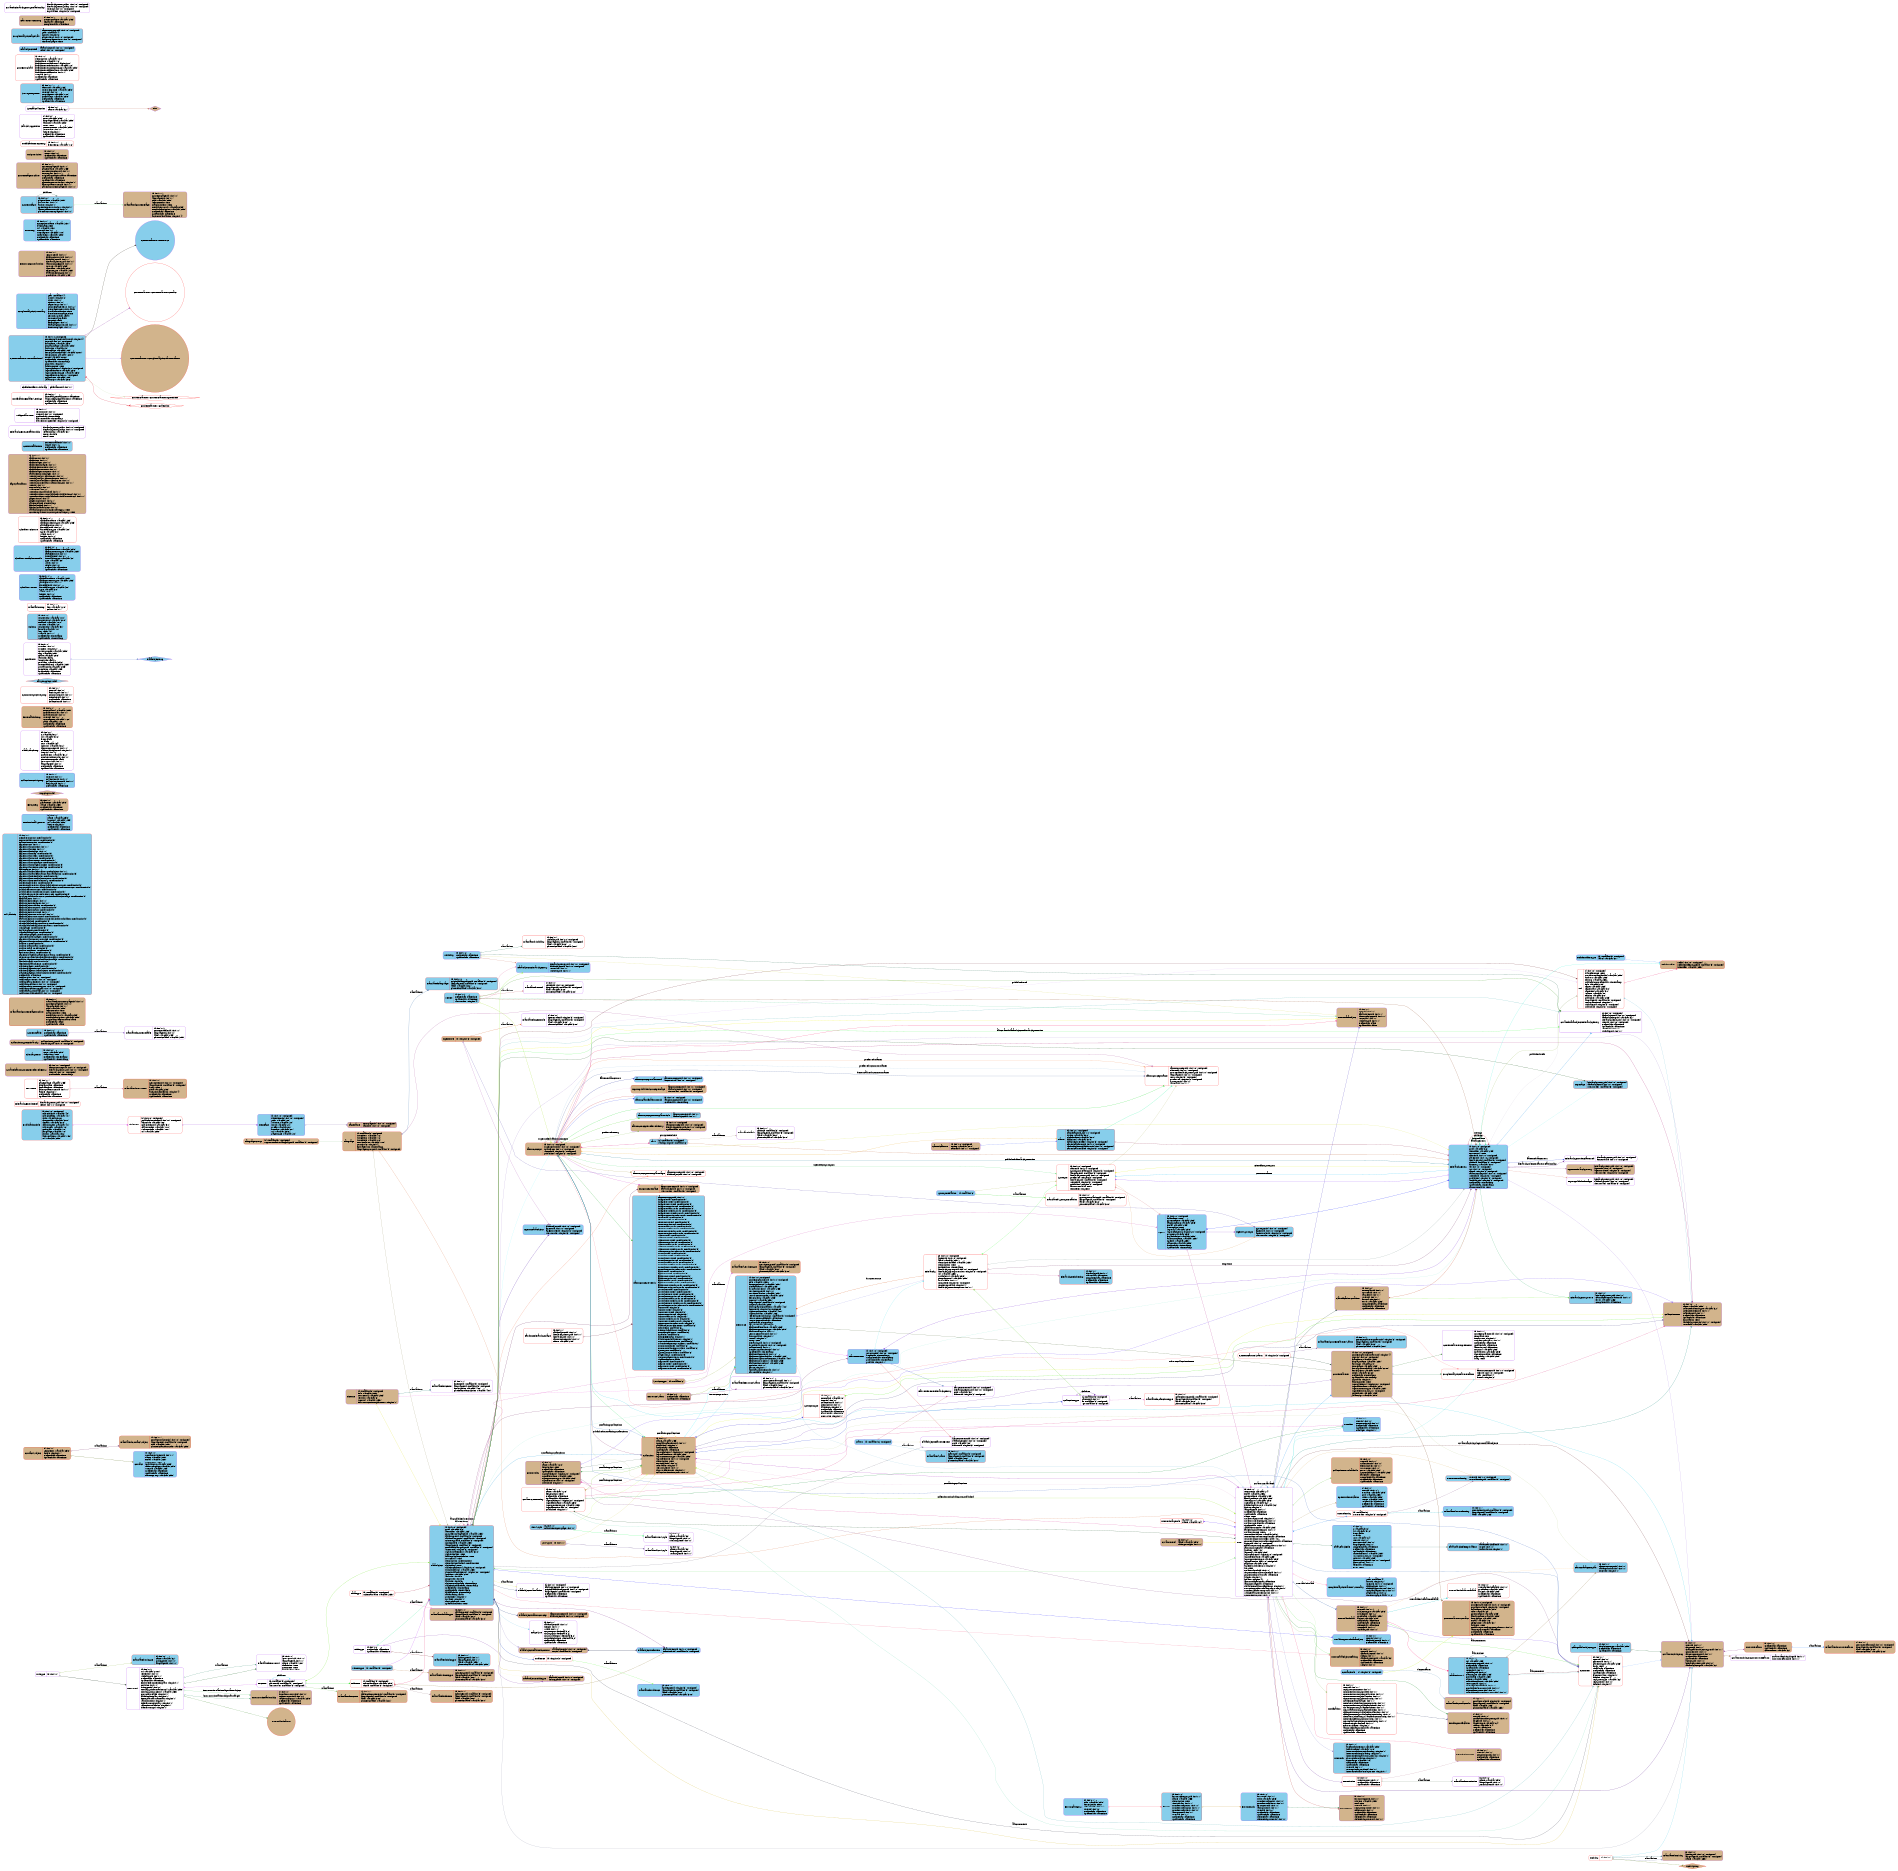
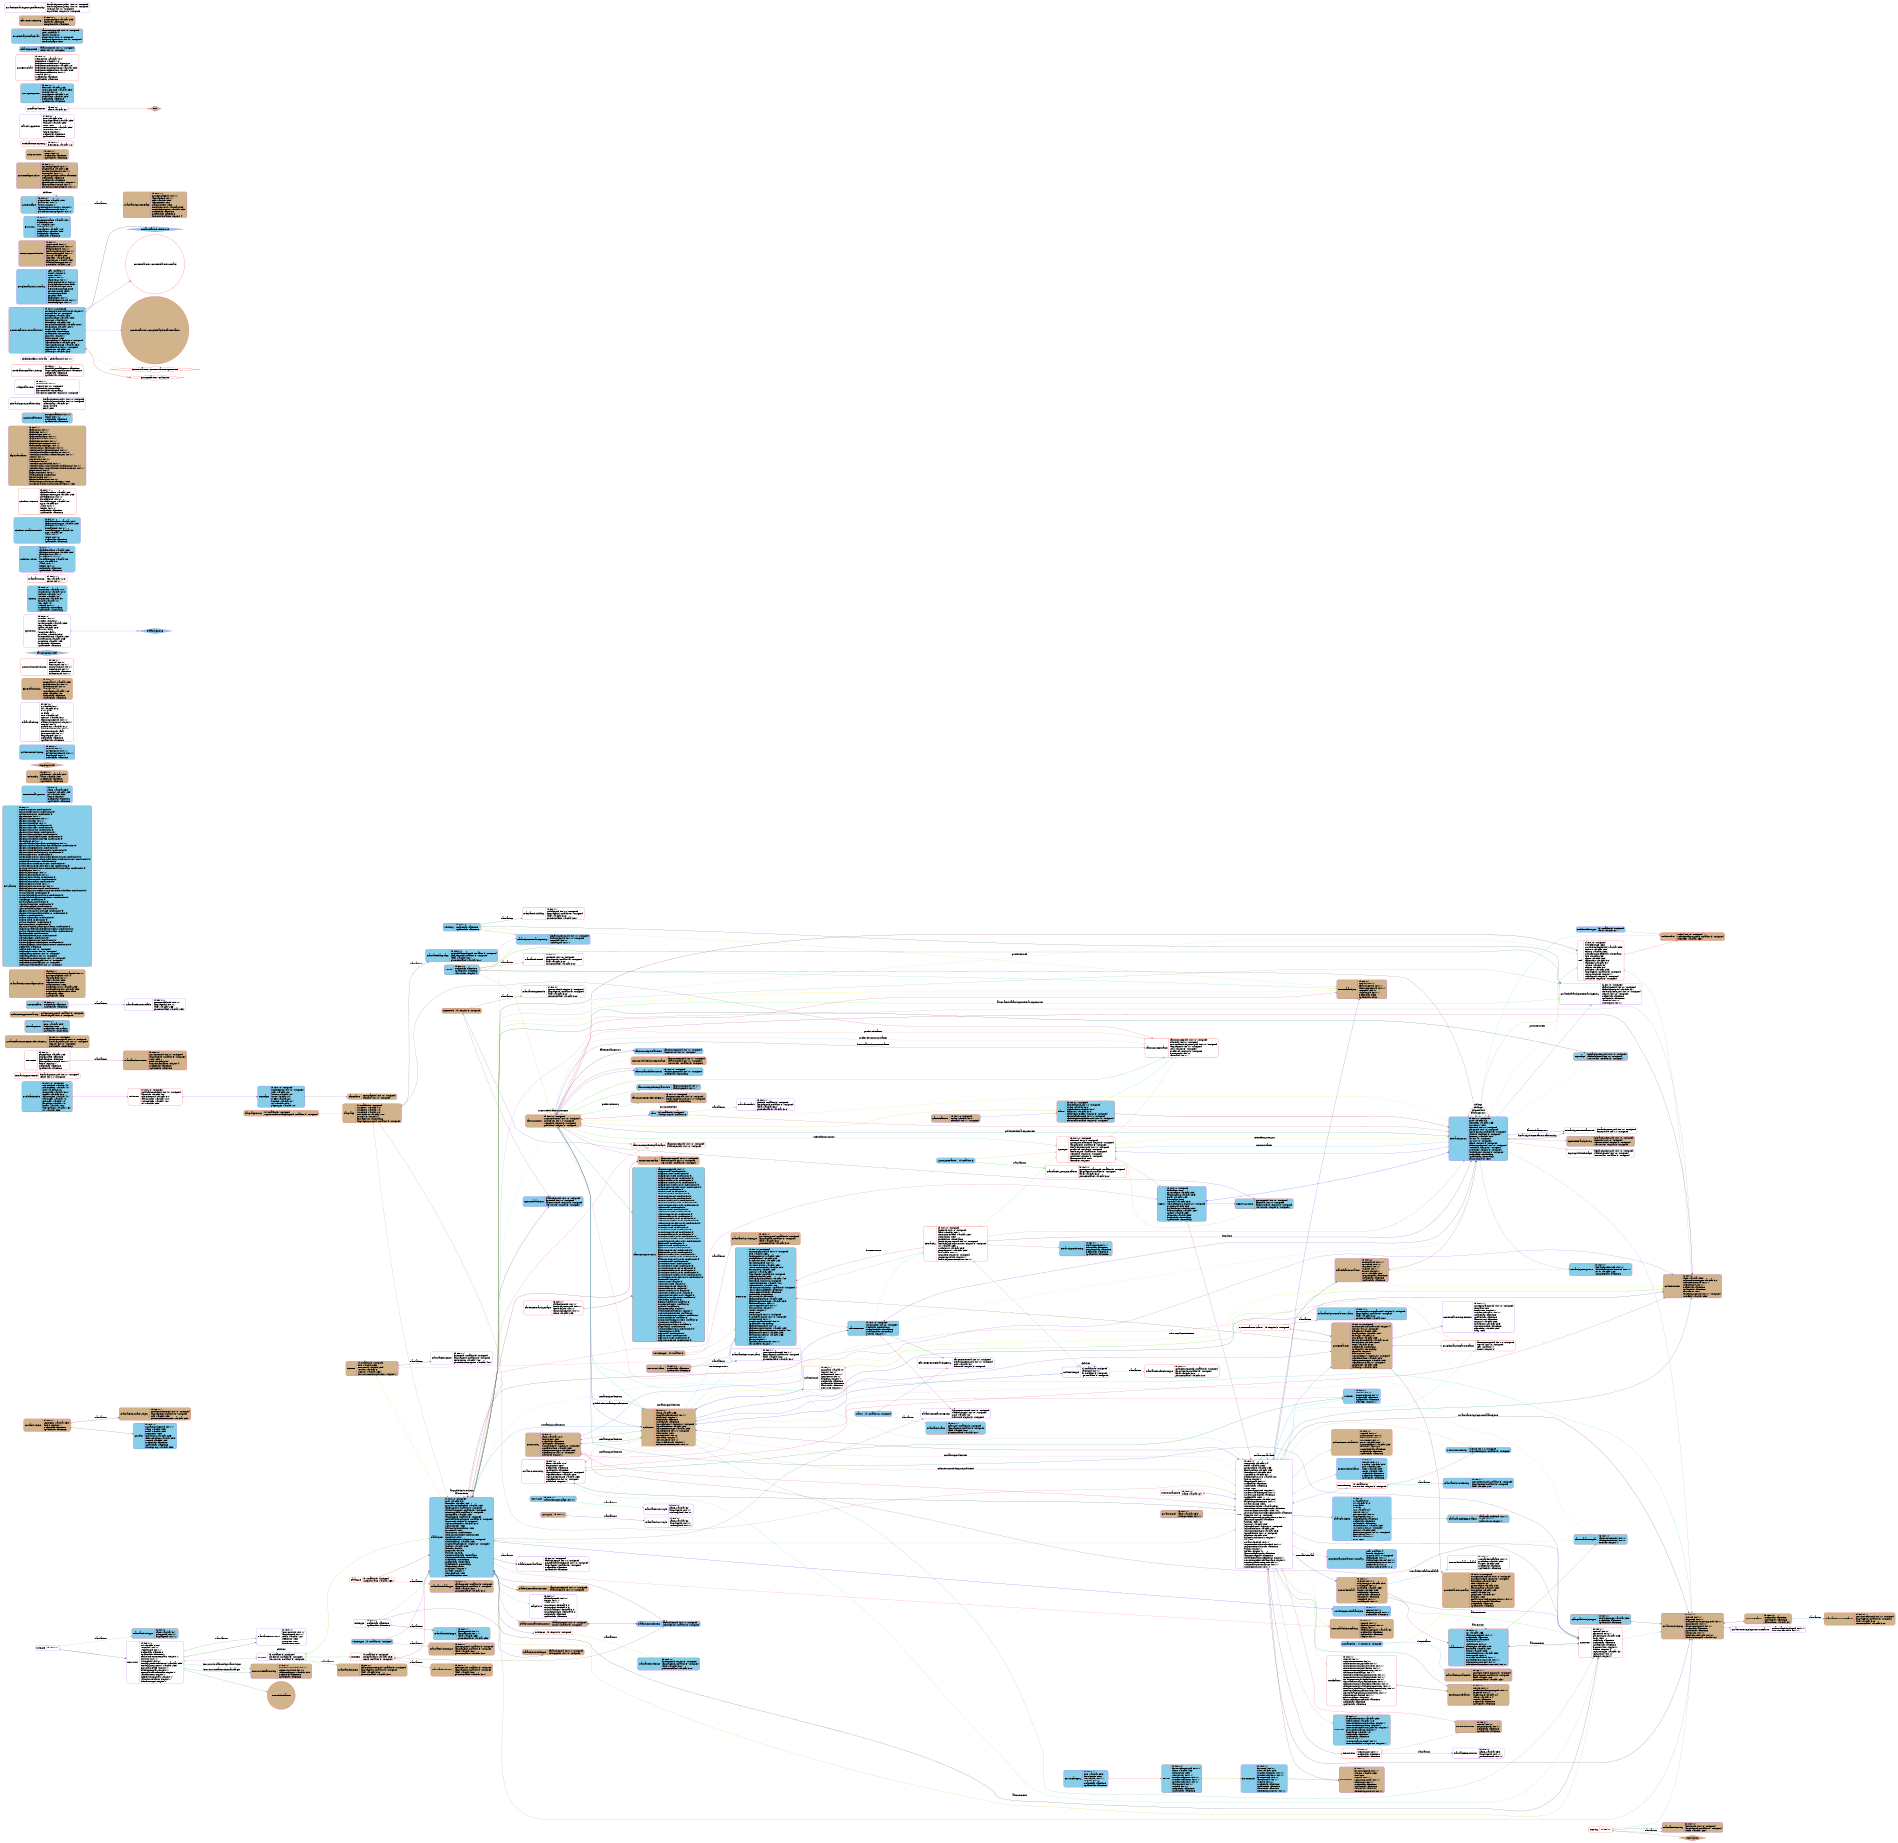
node "ContentPartner::Resource": shape circle -> diamond
